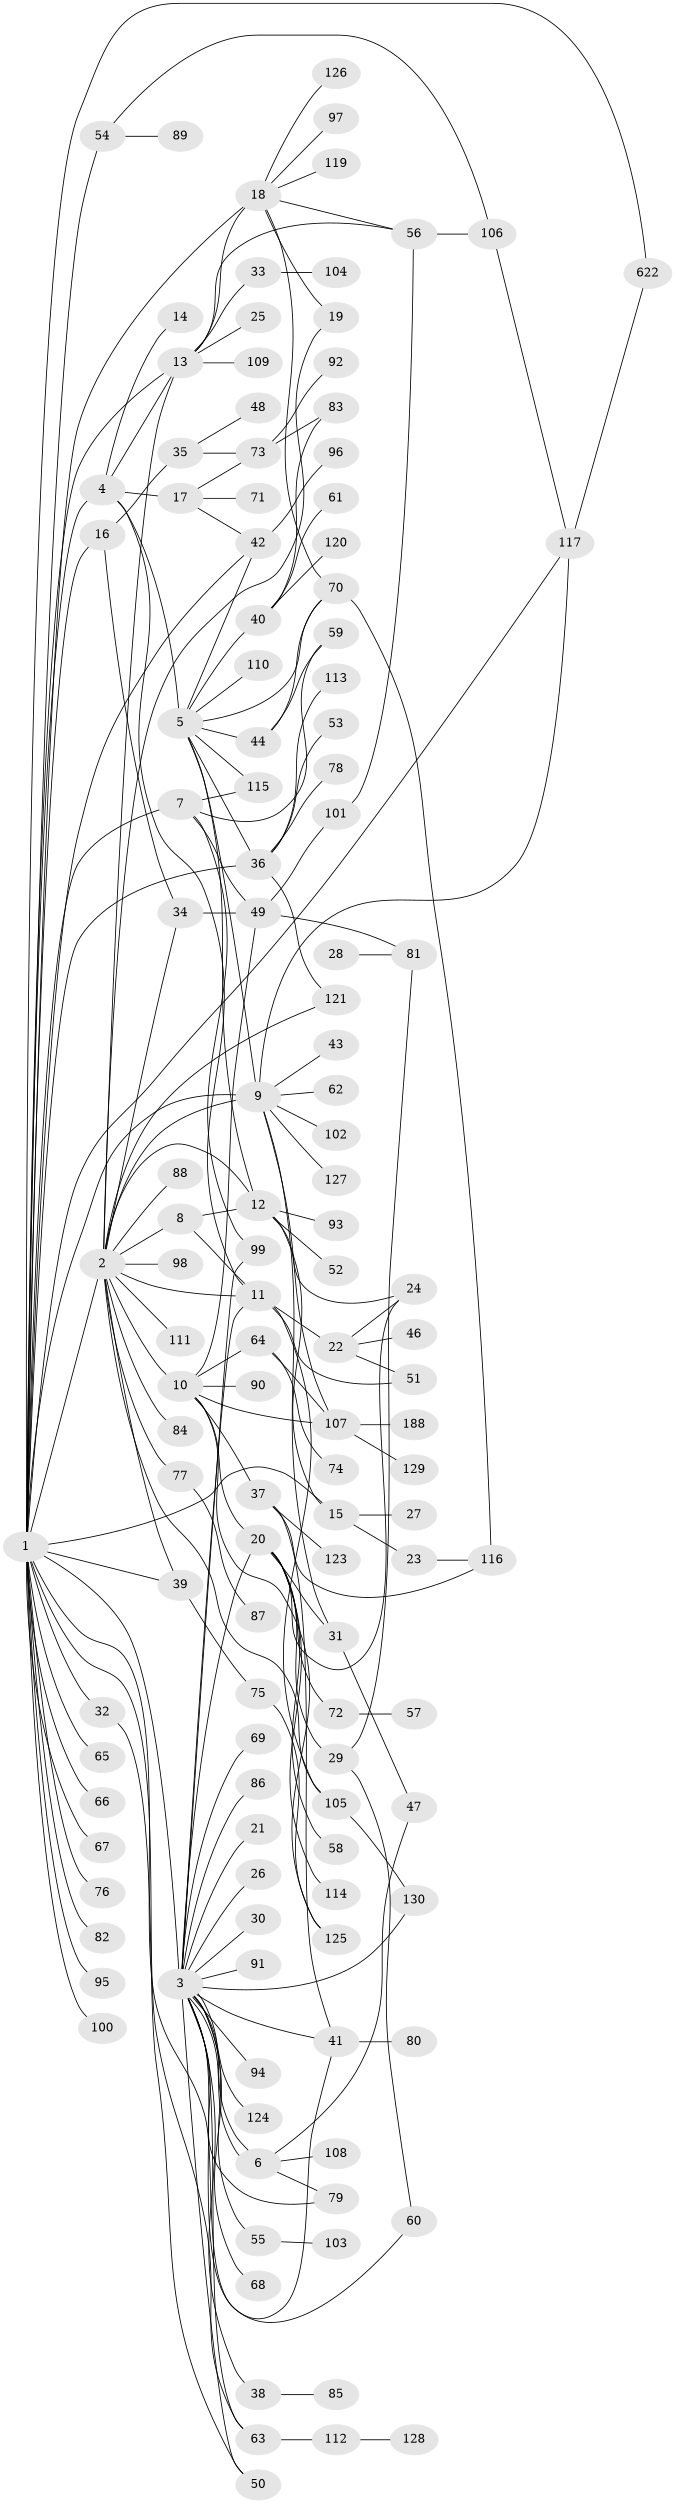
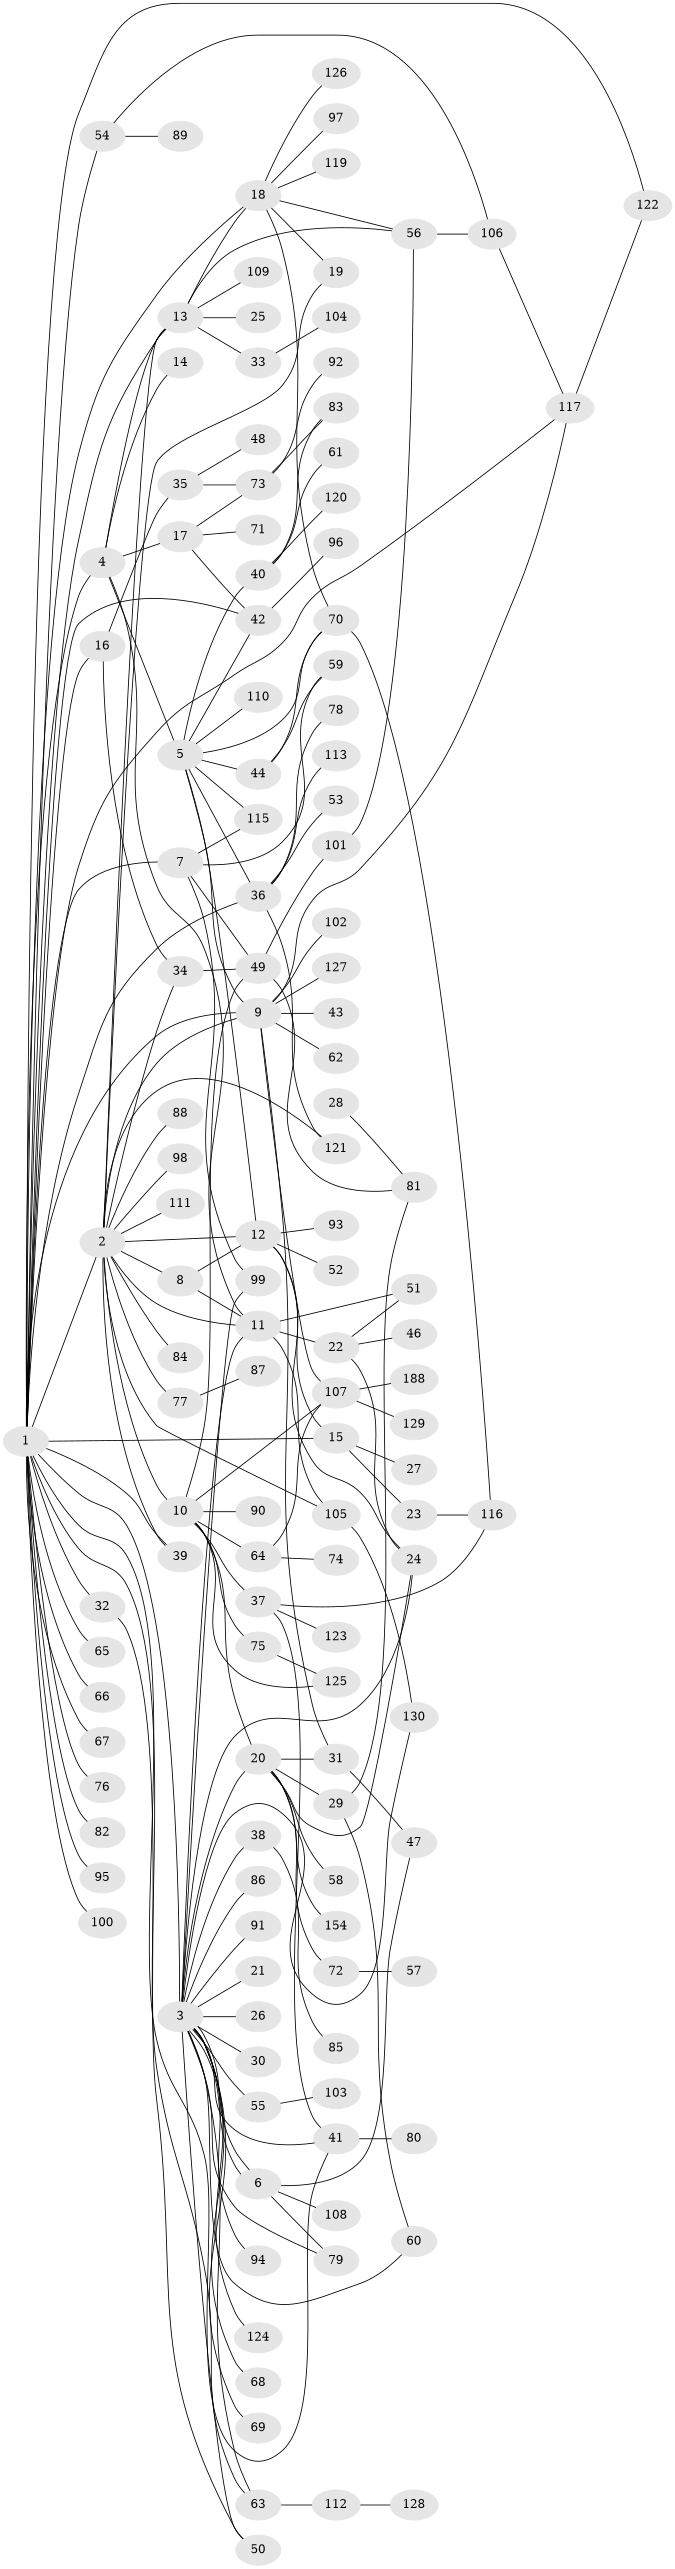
node "622": label "622" -> "122"
edge "39" -- "75": now "10" -- "75"
edge "24" -- "3": added
node "114": label "114" -> "154"
